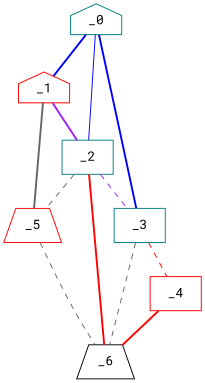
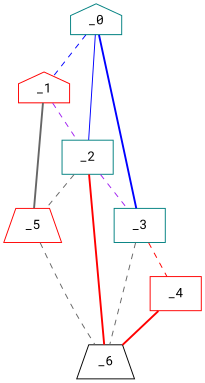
edge "_0" -- "_1": style bold -> dashed
edge "_1" -- "_2": style bold -> dashed
